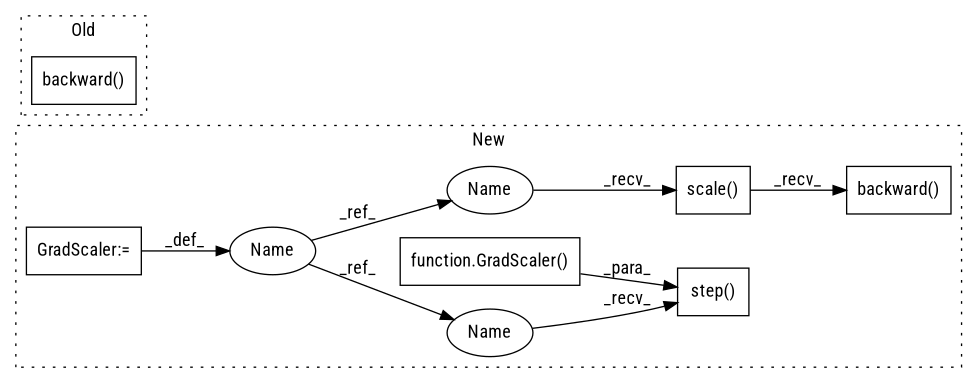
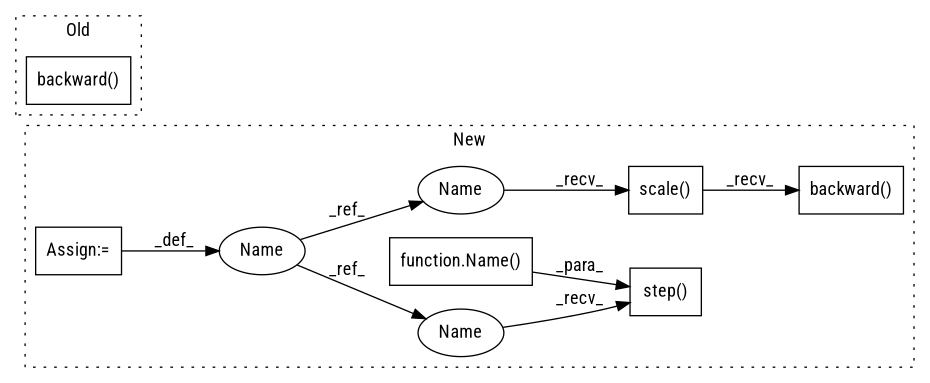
node "GradScaler:=": label "GradScaler:=" -> "Assign:="
node "function.GradScaler()": label "function.GradScaler()" -> "function.Name()"
